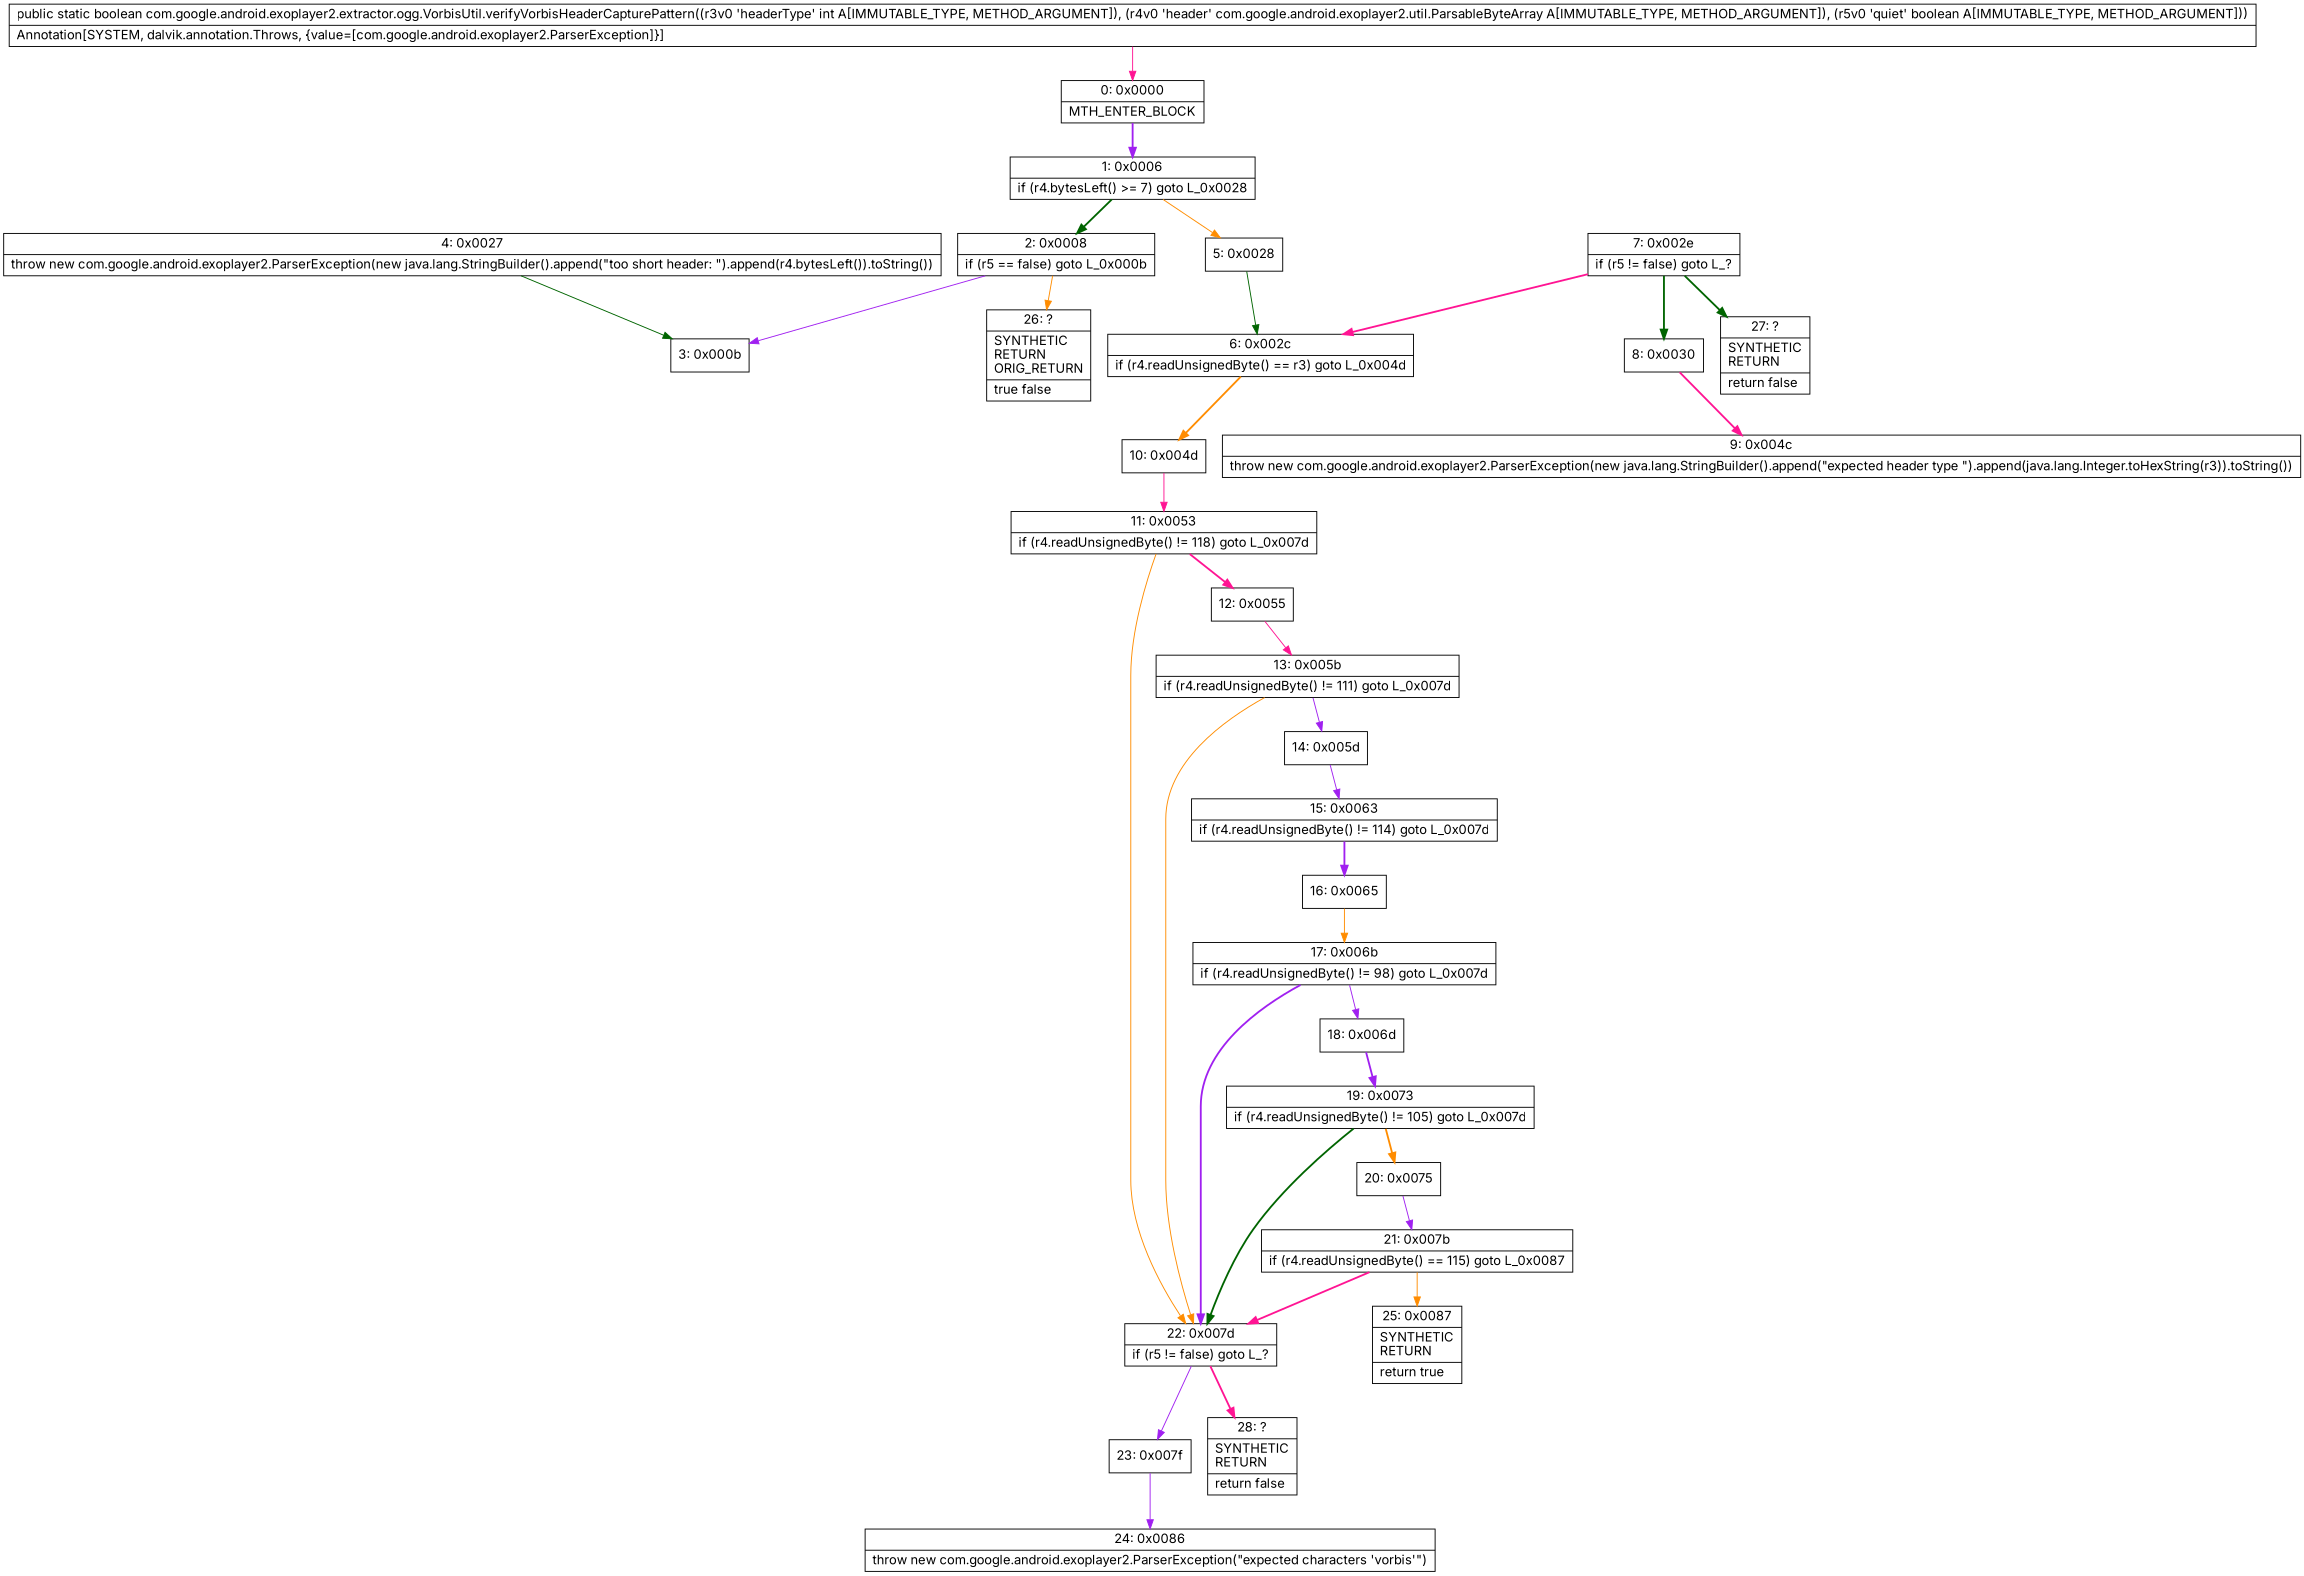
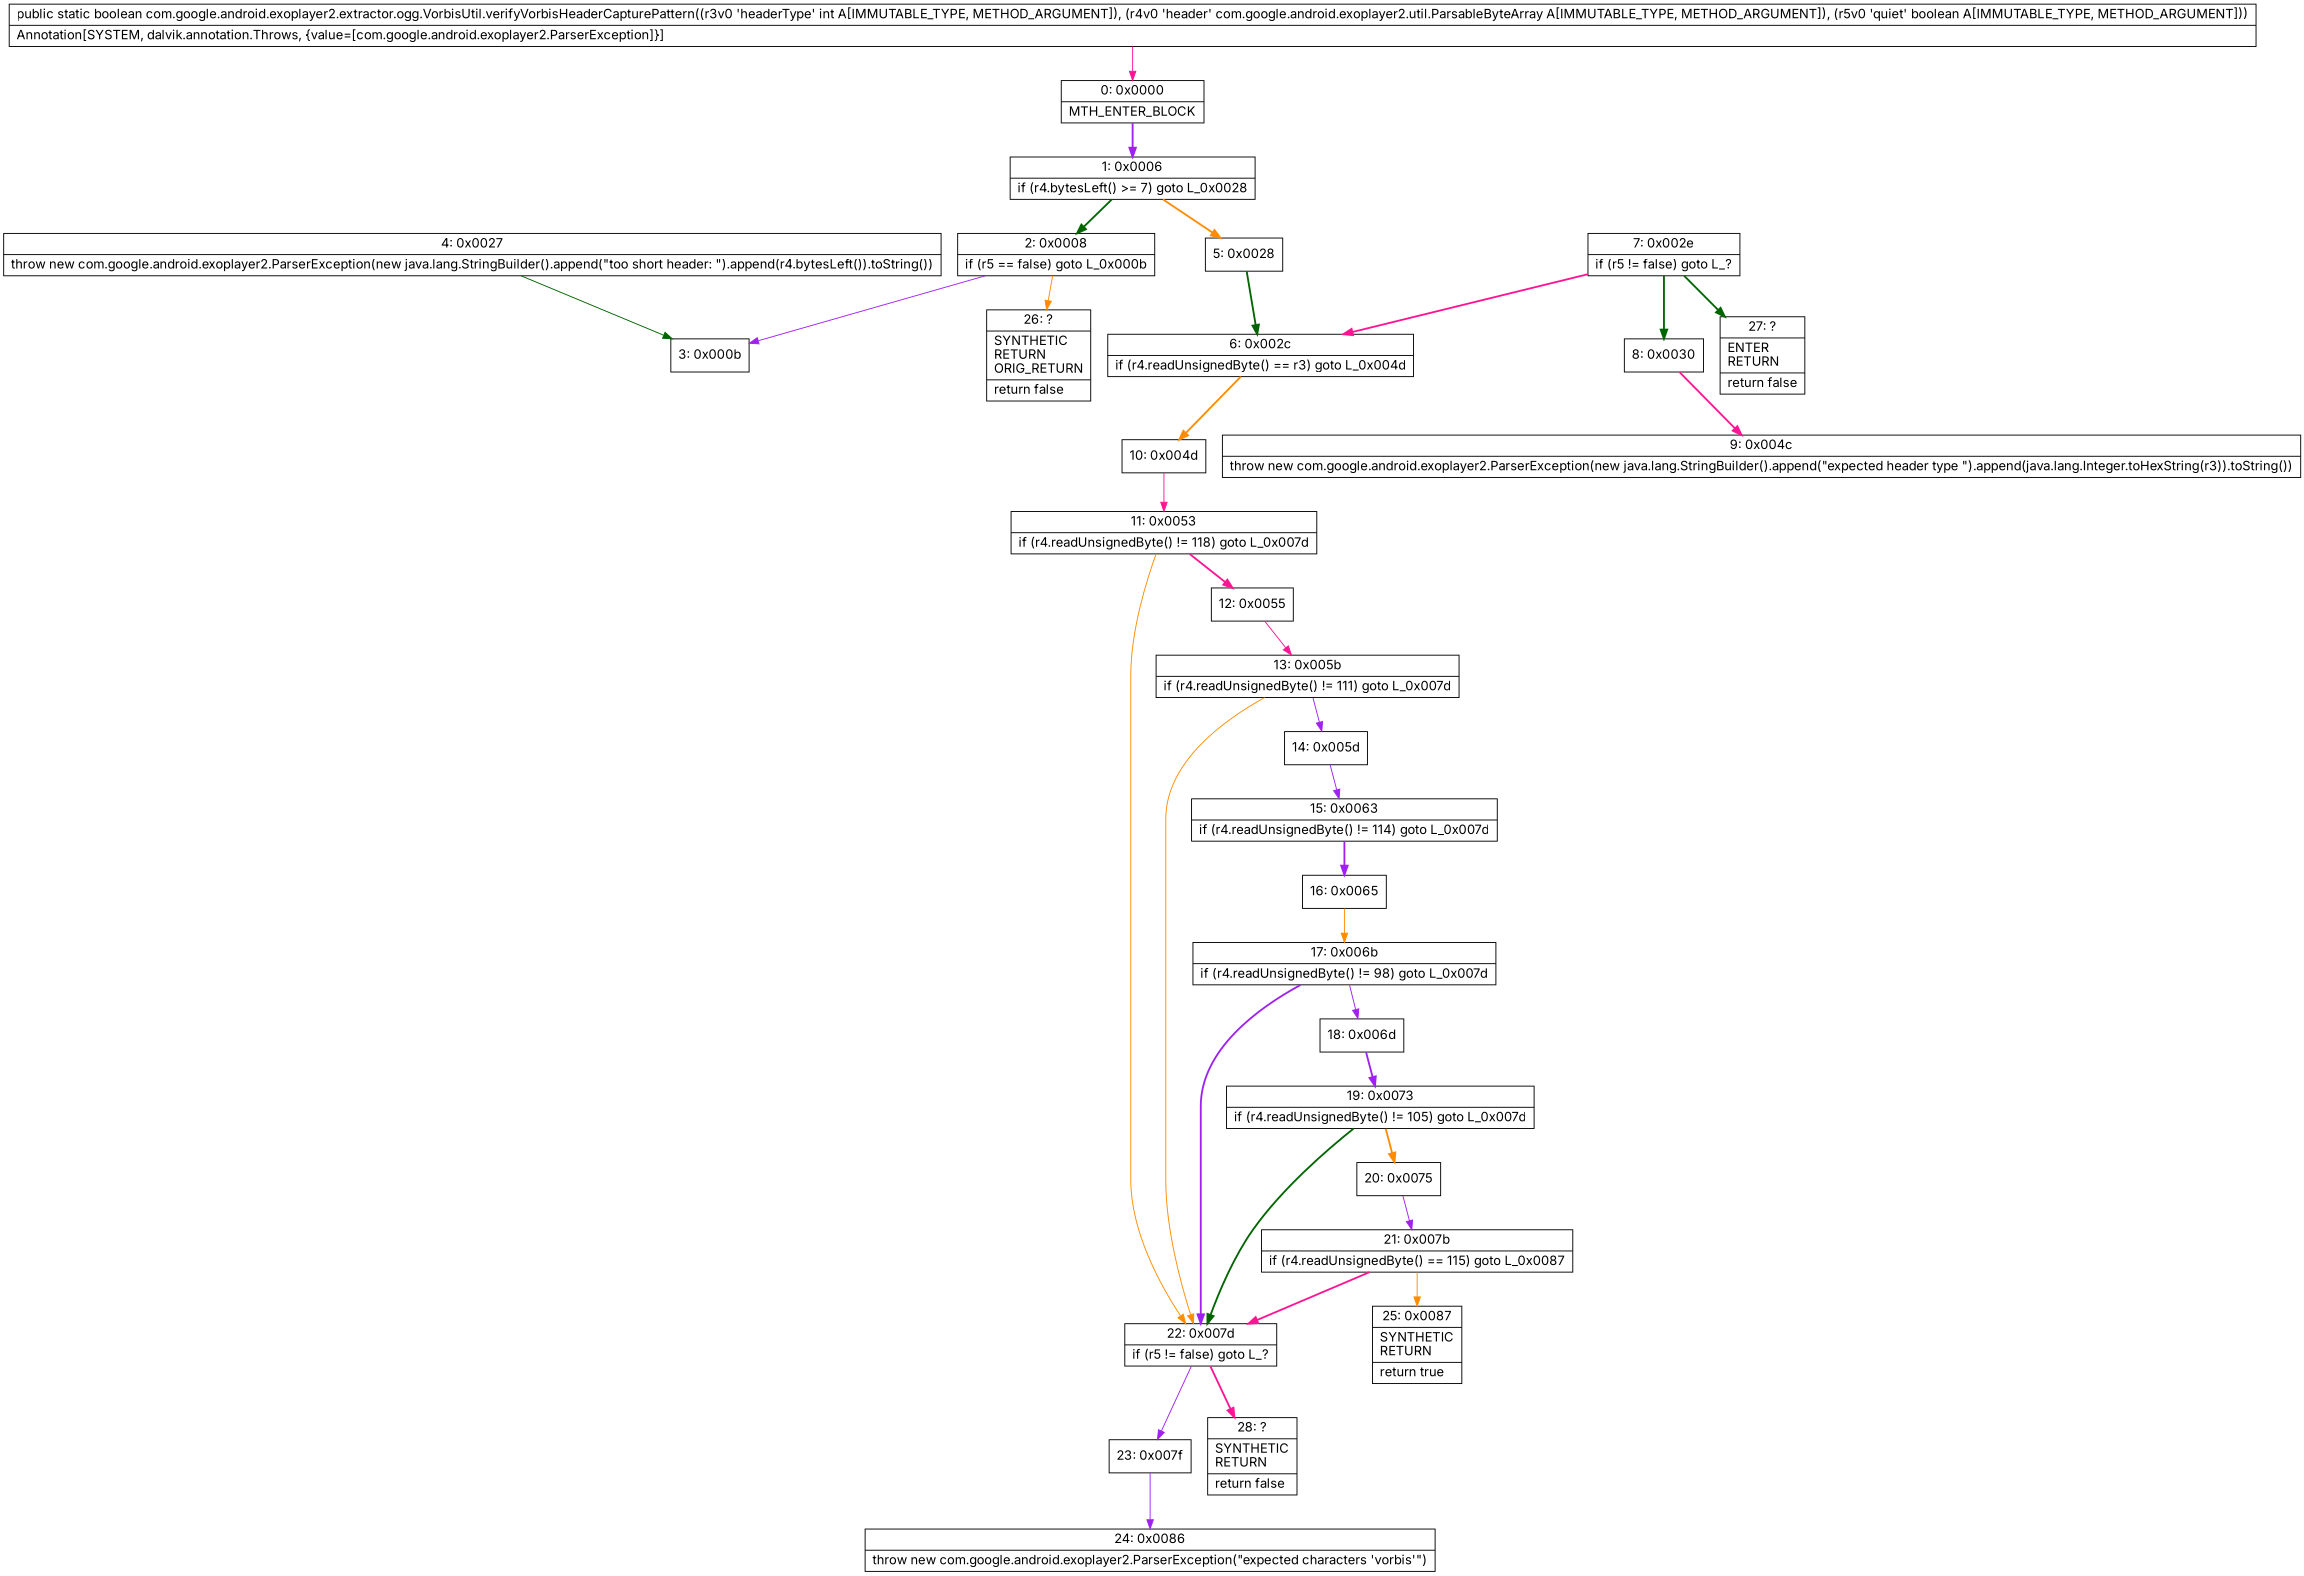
edge "1: 0x0006" -> "5: 0x0028": style solid -> bold
edge "5: 0x0028" -> "6: 0x002c": style solid -> bold
node "27: ?": text "SYNTHETIC" -> "ENTER"
node "26: ?": text "true false" -> "return false"
